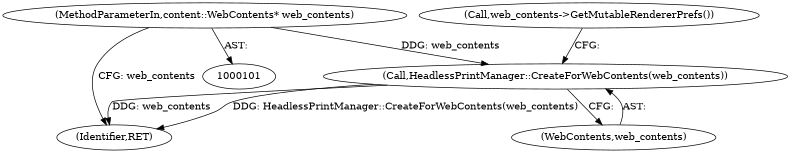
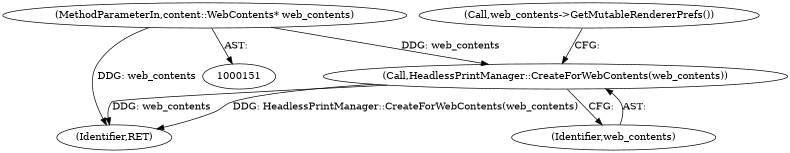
edge "(MethodParameterIn,content::WebContents* web_contents)" -> "(Identifier,RET)": label "CFG: web_contents" -> "DDG: web_contents"
node "1000101": label "1000101" -> "1000151"
node "(WebContents,web_contents)": label "(WebContents,web_contents)" -> "(Identifier,web_contents)"
